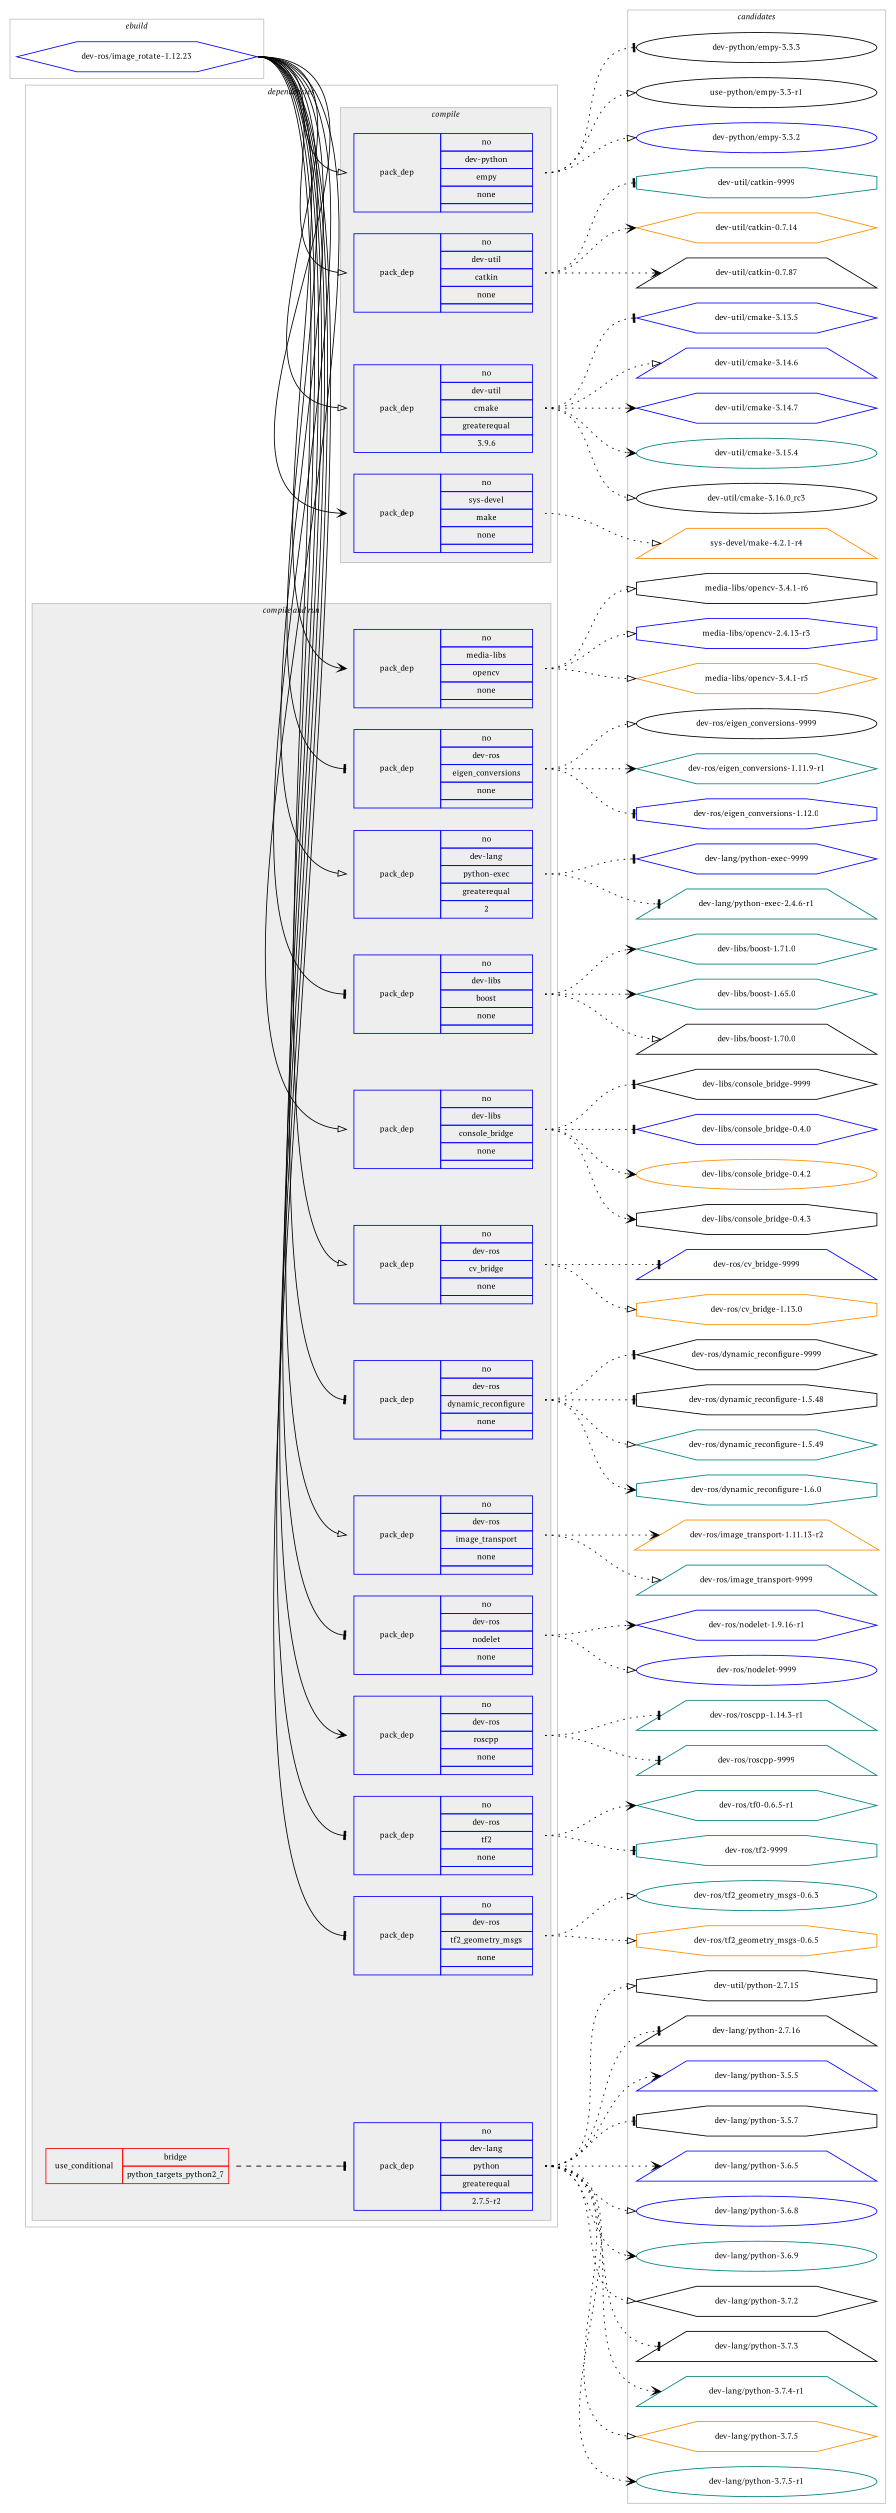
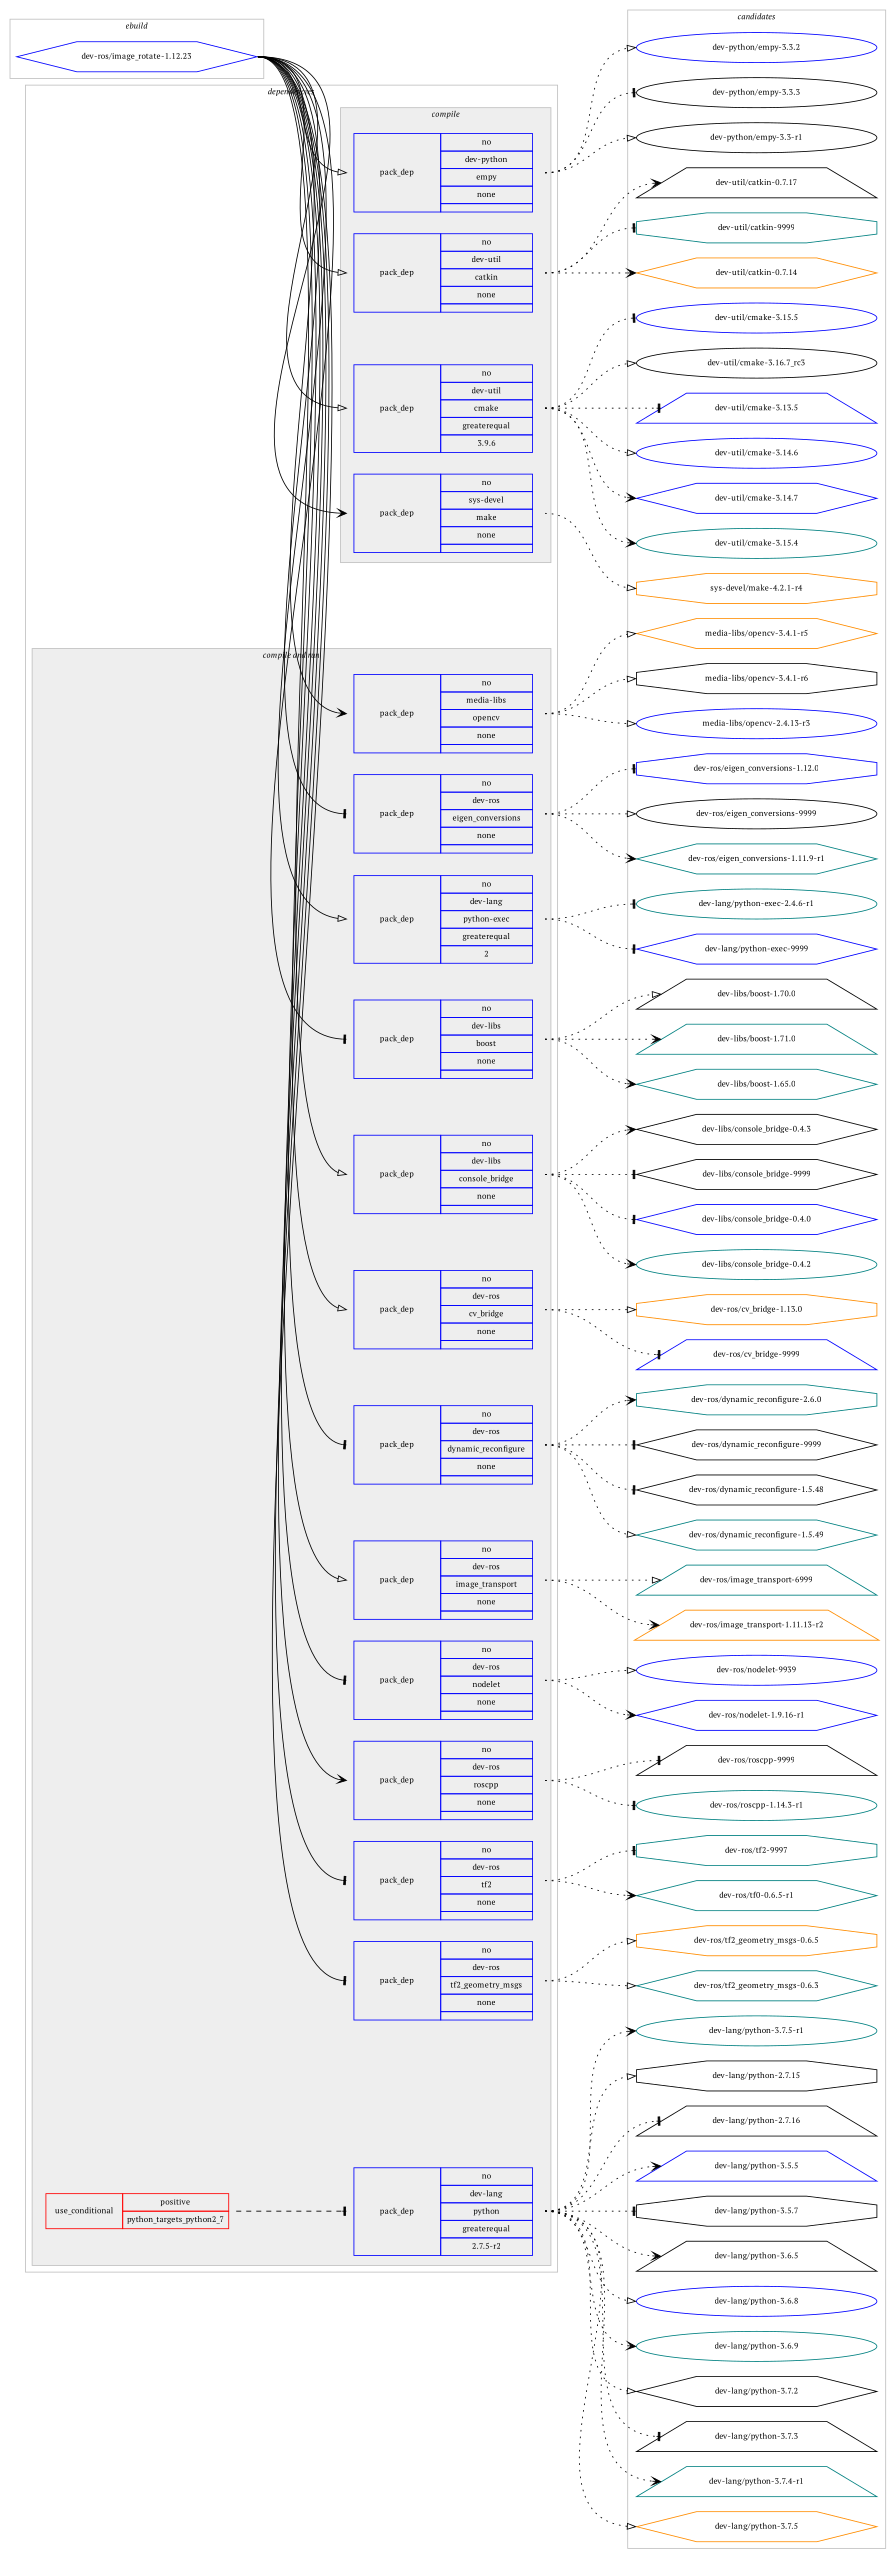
node "use-python/empy-3.3-r1": label "use-python/empy-3.3-r1" -> "dev-python/empy-3.3-r1"
node "dev-util/catkin-0.7.87": label "dev-util/catkin-0.7.87" -> "dev-util/catkin-0.7.17"
node "dev-util/cmake-3.15.5": added
node "dev-util/cmake-3.13.5": shape hexagon -> trapezium
node "dev-util/cmake-3.14.6": shape trapezium -> ellipse
node "dev-util/cmake-3.16.0_rc3": label "dev-util/cmake-3.16.0_rc3" -> "dev-util/cmake-3.16.7_rc3"
node "sys-devel/make-4.2.1-r4": shape trapezium -> octagon
node "media-libs/opencv-2.4.13-r3": shape octagon -> ellipse
node "dev-lang/python-exec-2.4.6-r1": shape trapezium -> ellipse
node "dev-libs/boost-1.71.0": shape hexagon -> trapezium
node "dev-libs/console_bridge-0.4.2": color darkorange -> teal
node "dev-libs/console_bridge-0.4.3": shape octagon -> hexagon
node "dev-ros/dynamic_reconfigure-1.5.48": shape octagon -> hexagon
node "dev-ros/dynamic_reconfigure-1.6.0": label "dev-ros/dynamic_reconfigure-1.6.0" -> "dev-ros/dynamic_reconfigure-2.6.0"
node "dev-ros/image_transport-9999": label "dev-ros/image_transport-9999" -> "dev-ros/image_transport-6999"
node "dev-ros/nodelet-9999": label "dev-ros/nodelet-9999" -> "dev-ros/nodelet-9939"
node "dev-ros/roscpp-1.14.3-r1": shape trapezium -> ellipse
node "dev-ros/roscpp-9999": color teal -> black
node "dev-ros/tf2-9999": label "dev-ros/tf2-9999" -> "dev-ros/tf2-9997"
node "dev-ros/tf2_geometry_msgs-0.6.3": shape ellipse -> hexagon
node "dev-util/python-2.7.15": label "dev-util/python-2.7.15" -> "dev-lang/python-2.7.15"
node "use_conditional": text "bridge" -> "positive"
node "dev-lang/python-3.6.5": color blue -> black
